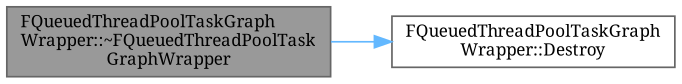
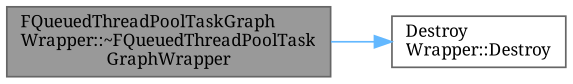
node "FQueuedThreadPoolTaskGraph Wrapper::Destroy": label "FQueuedThreadPoolTaskGraph Wrapper::Destroy" -> "Destroy Wrapper::Destroy"
